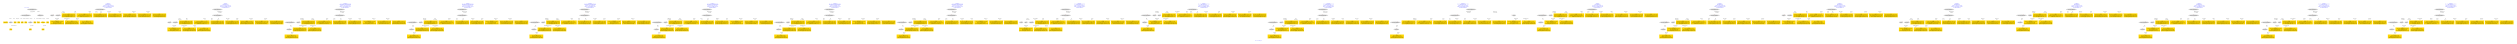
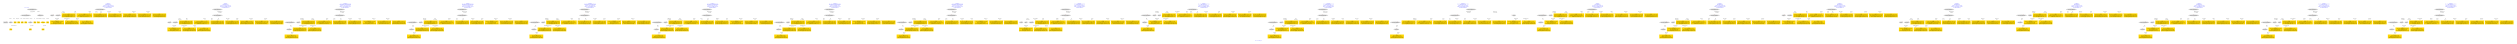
node "dateCreated": fillcolor gold -> lightgray
